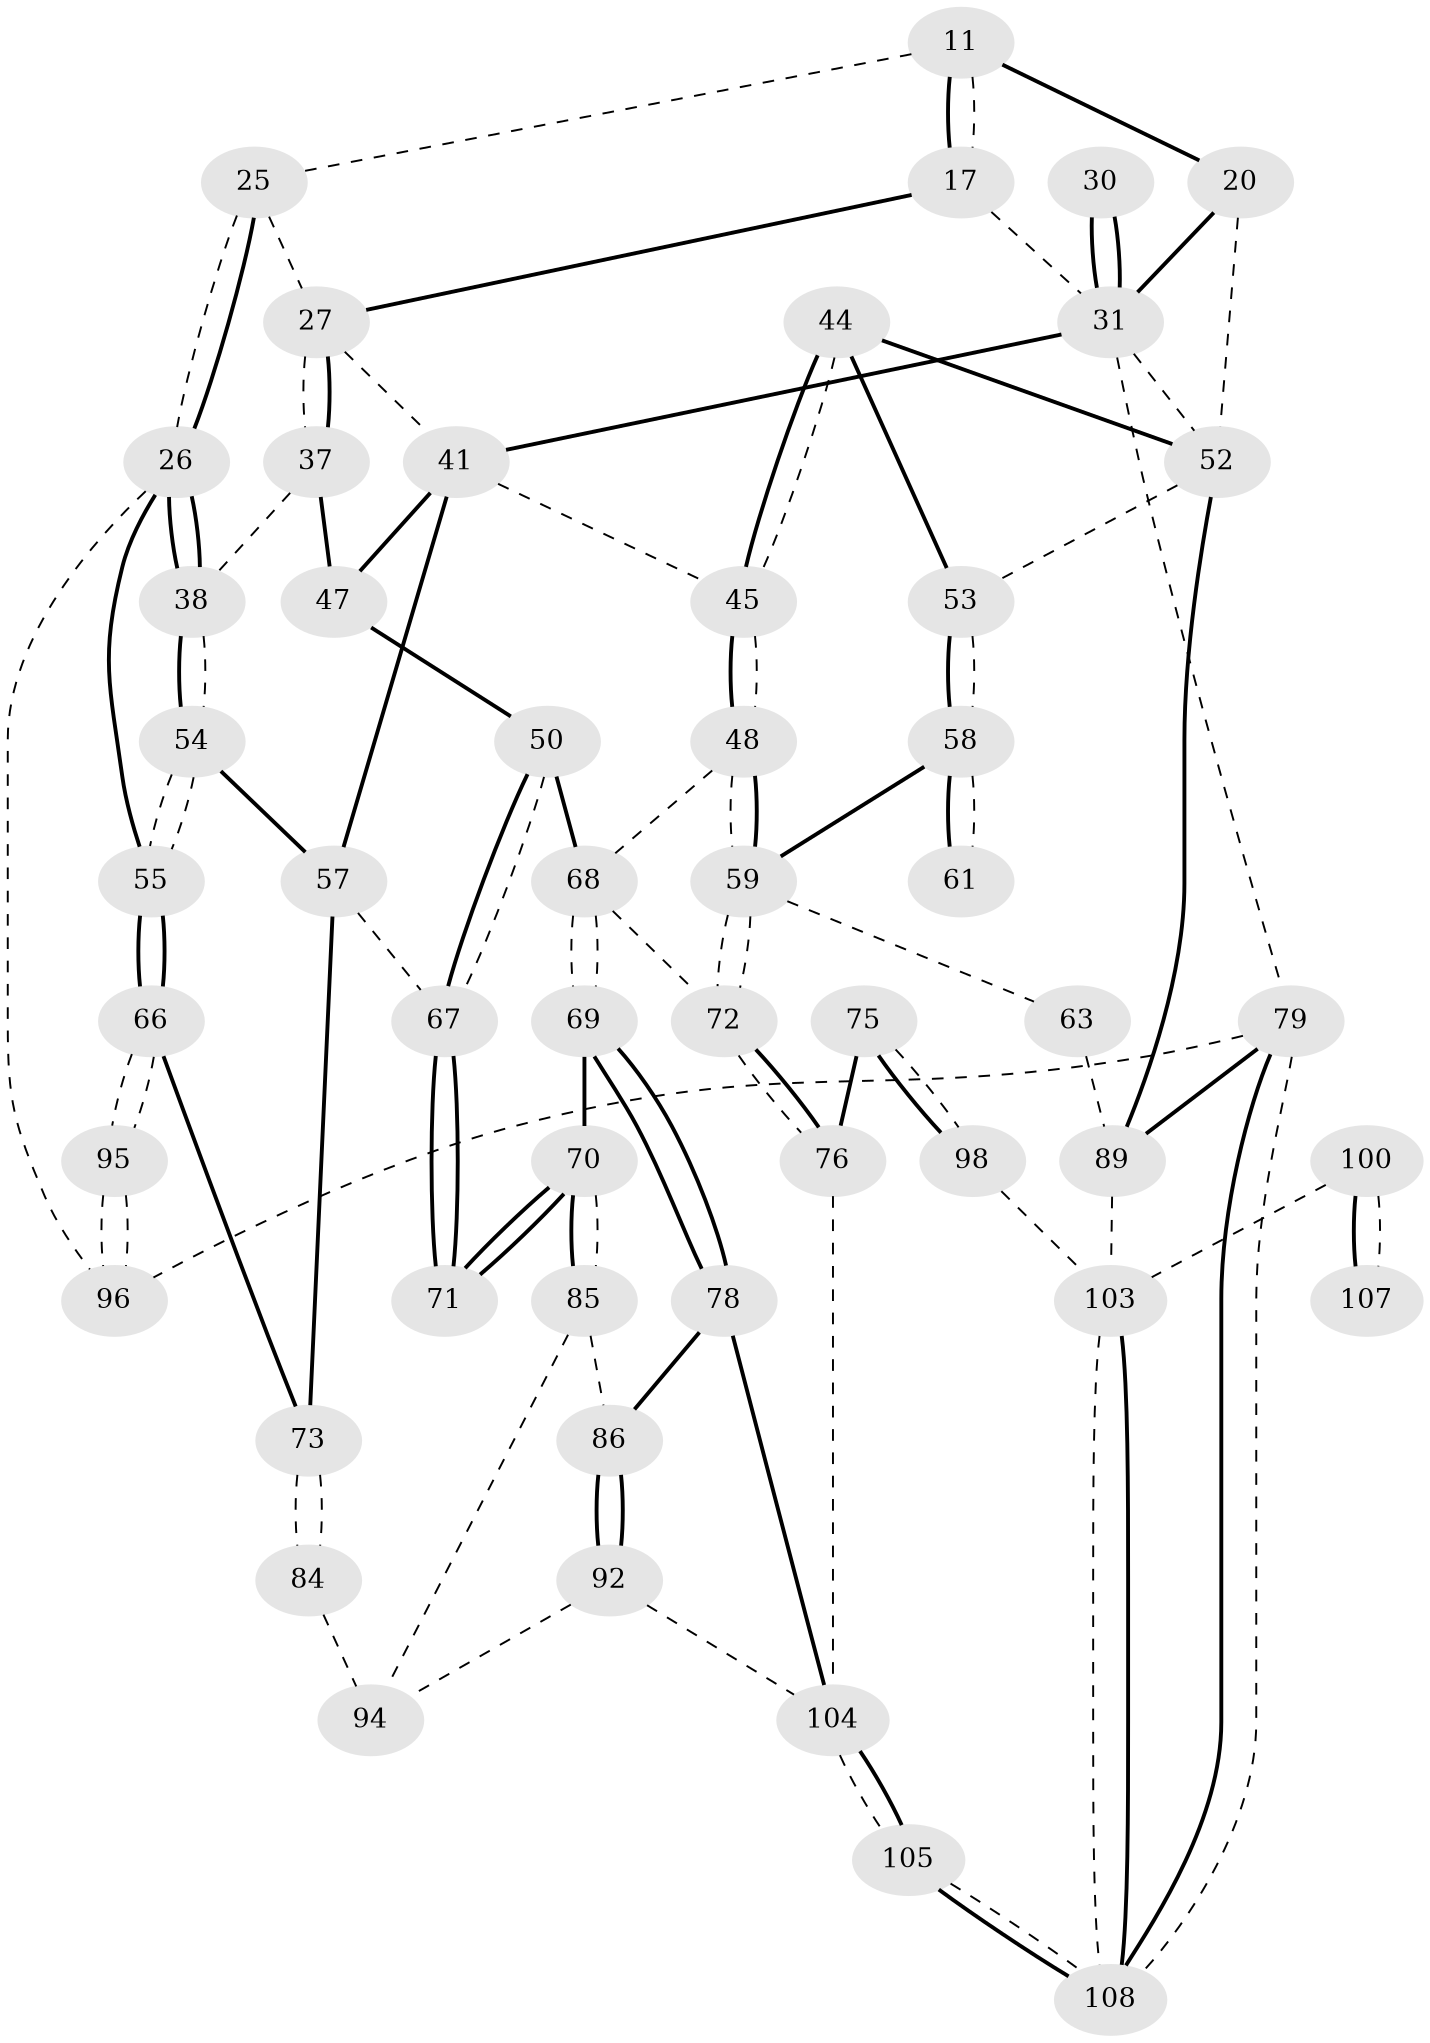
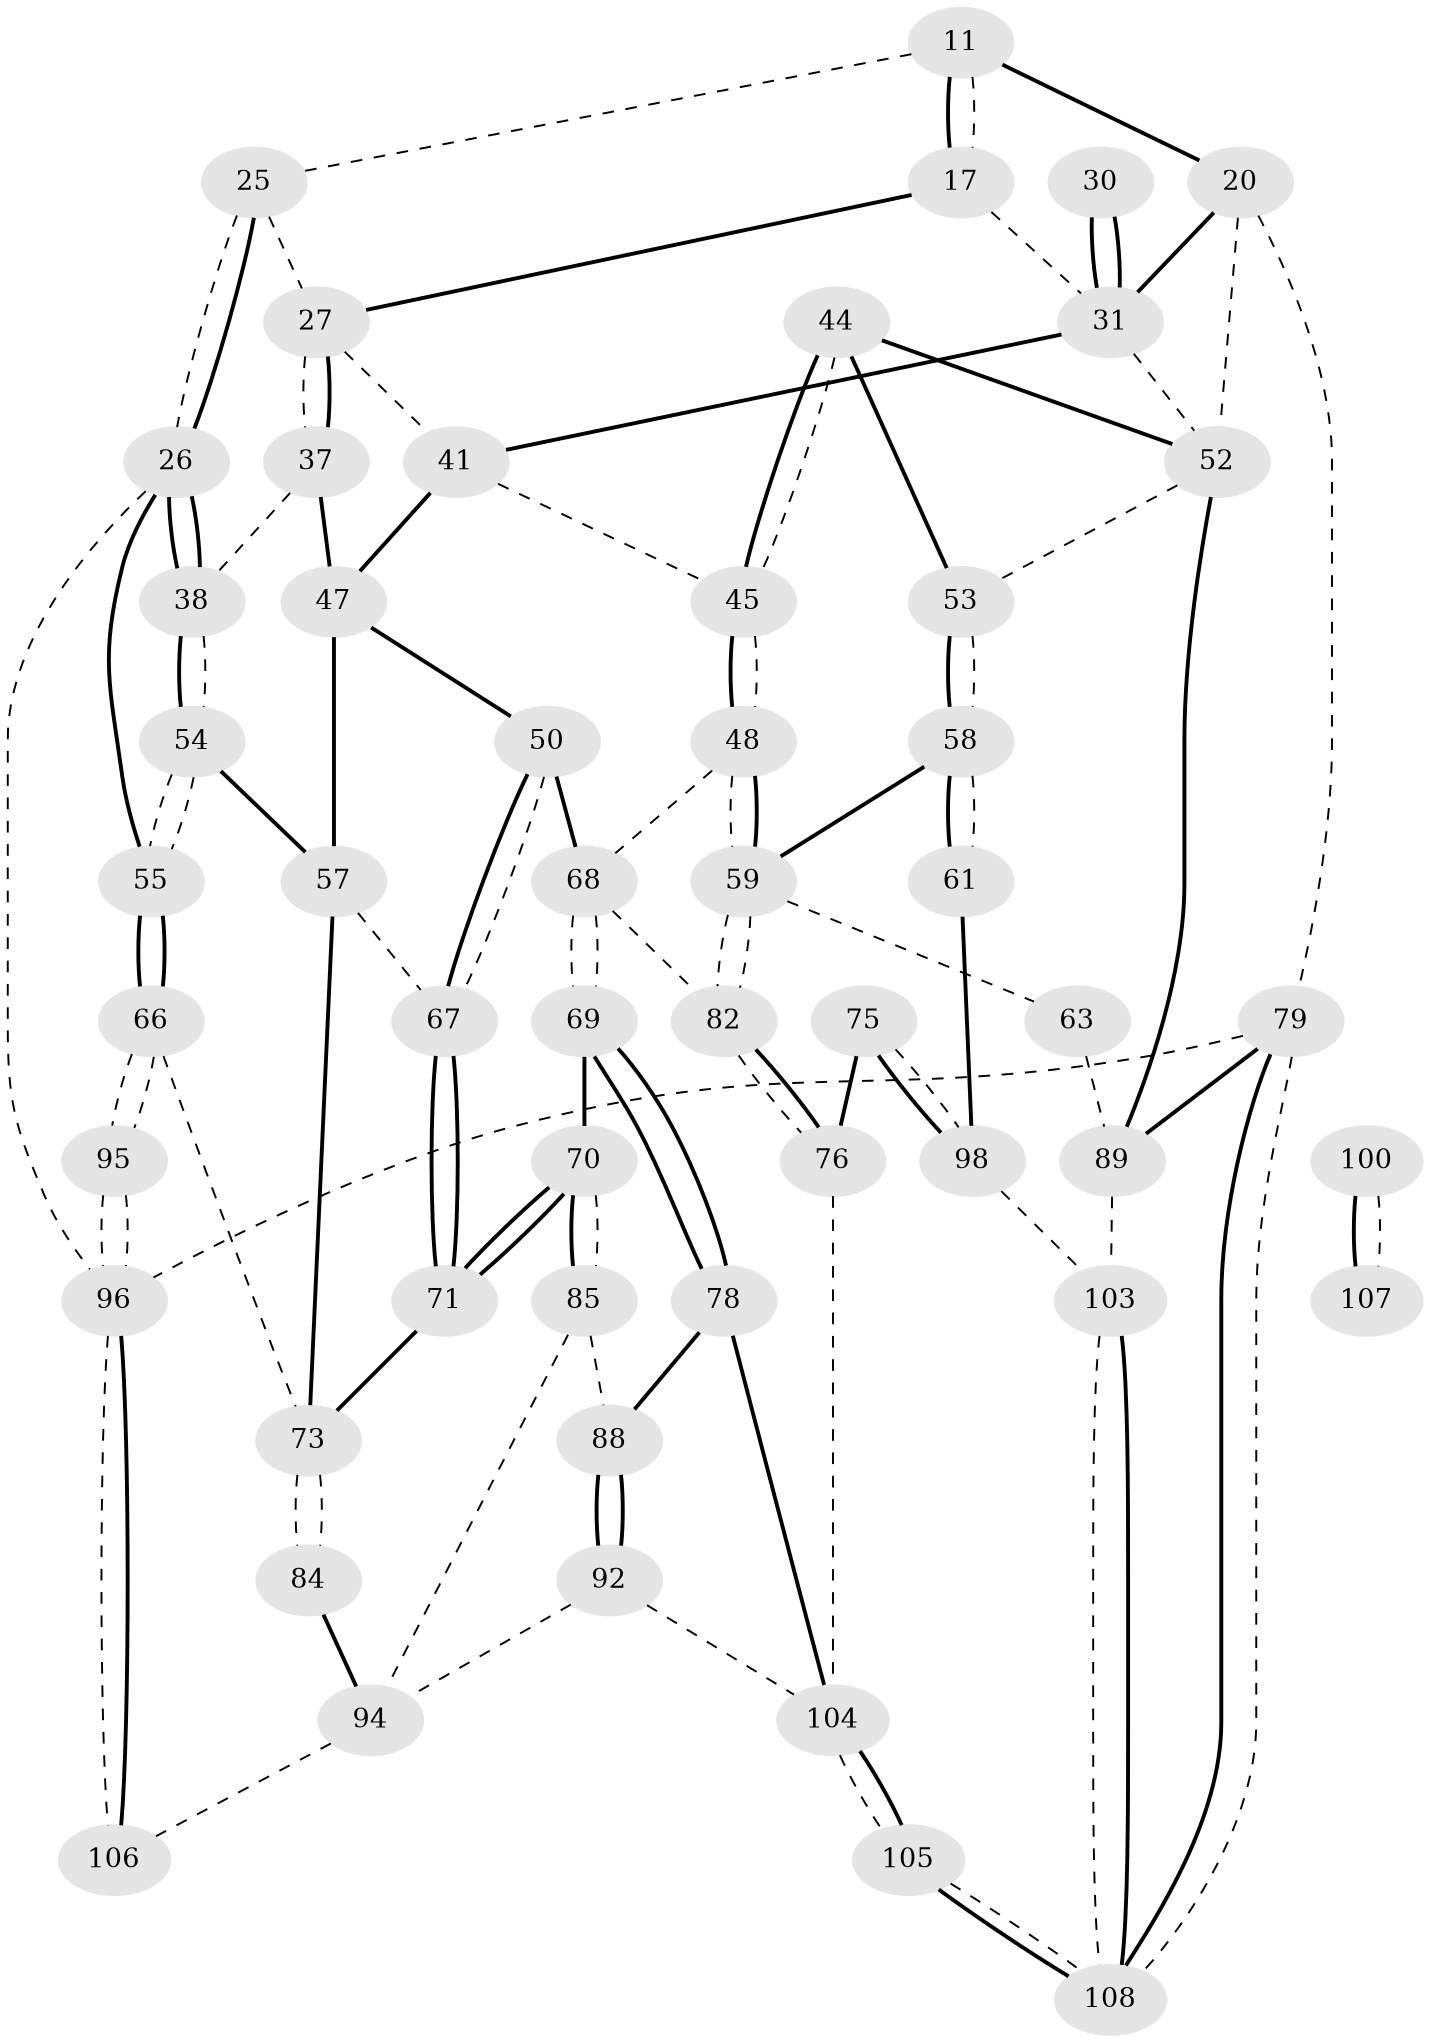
edge "41" -- "57": now "47" -- "57"
edge "31" -- "79": now "20" -- "79"
node "72": label "72" -> "82"
edge "61" -- "98": added
edge "66" -- "73": style bold -> dashed
edge "100" -- "103": removed
edge "71" -- "73": added
node "86": label "86" -> "88"
edge "84" -- "94": style dashed -> bold
node "106": added
